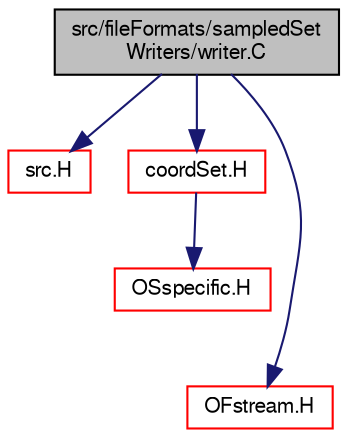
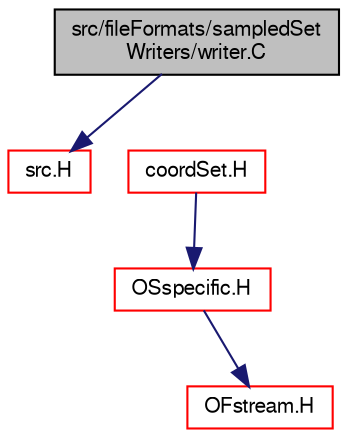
edge "src/fileFormats/sampledSet Writers/writer.C" -> "coordSet.H": removed
edge "src/fileFormats/sampledSet Writers/writer.C" -> "OFstream.H": now "OSspecific.H" -> "OFstream.H"
